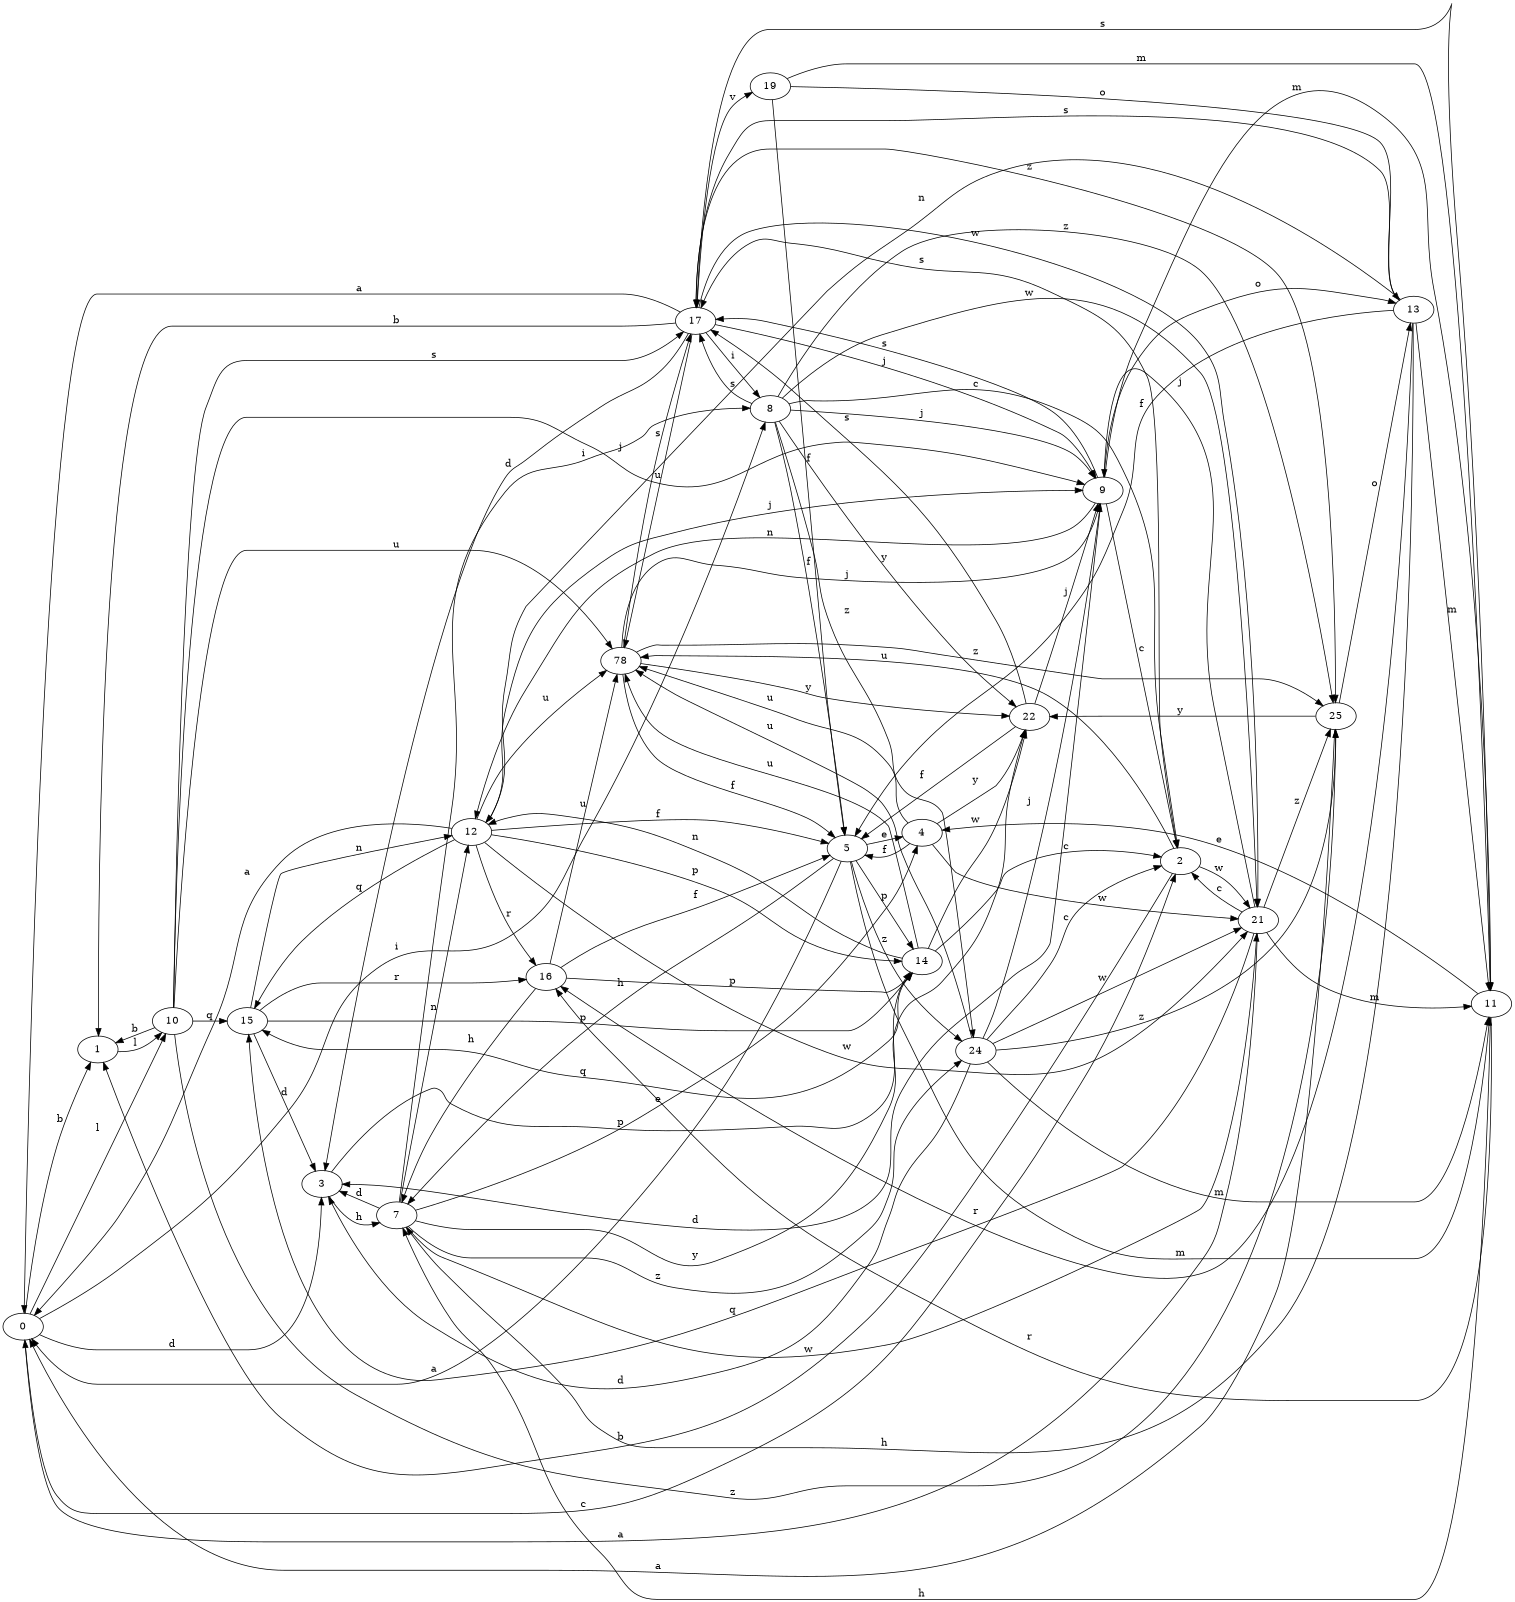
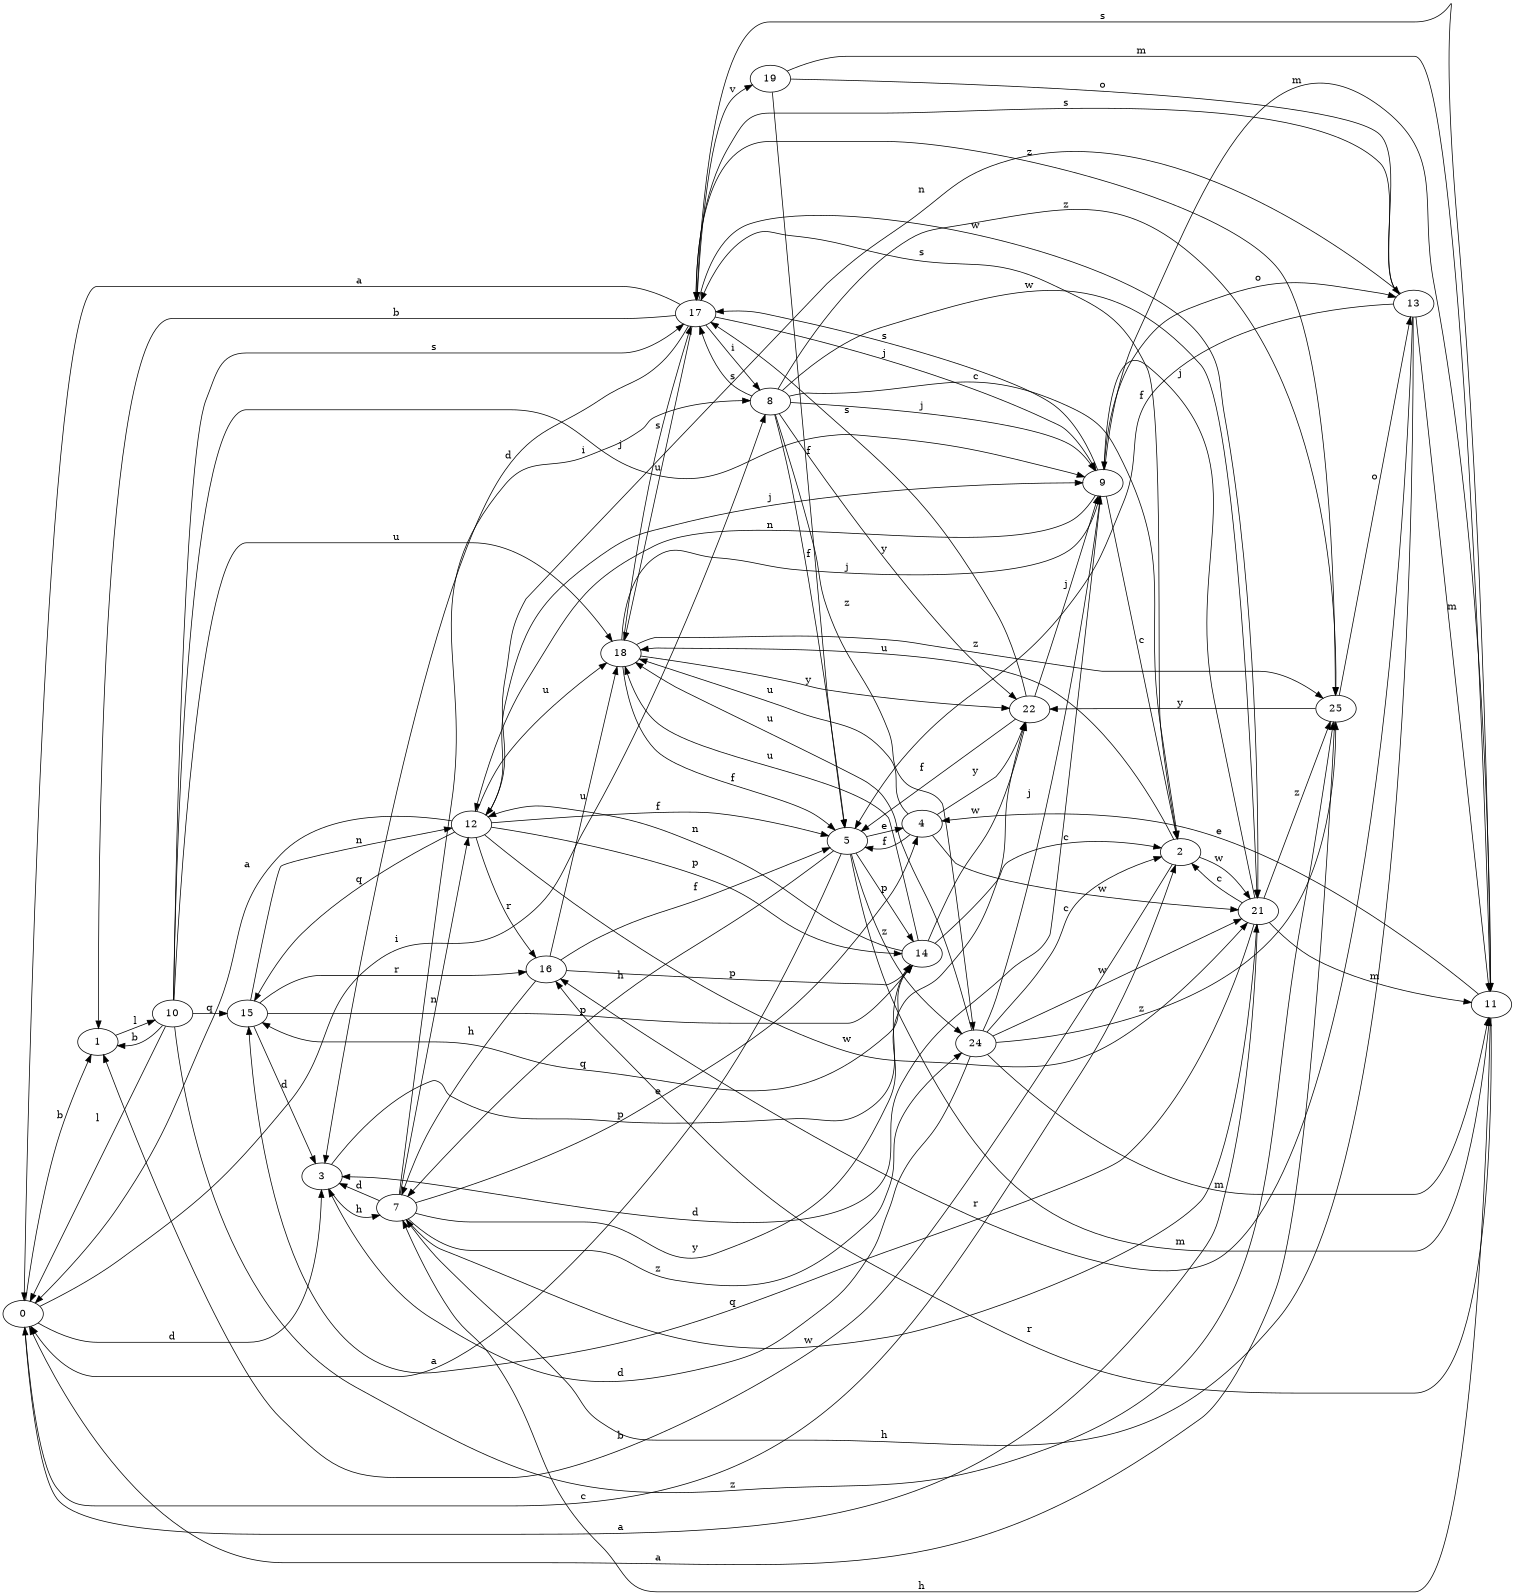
node "78": label "78" -> "18"
edge "0" -> "10": reversed
